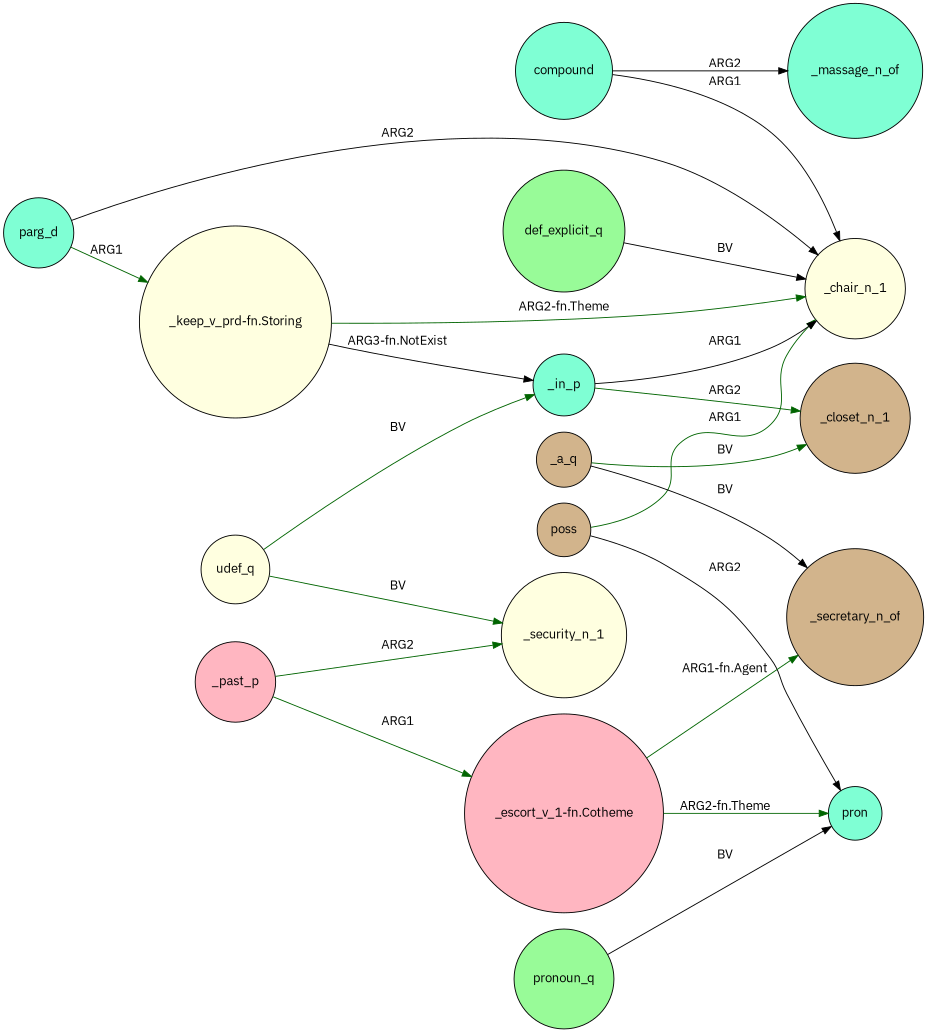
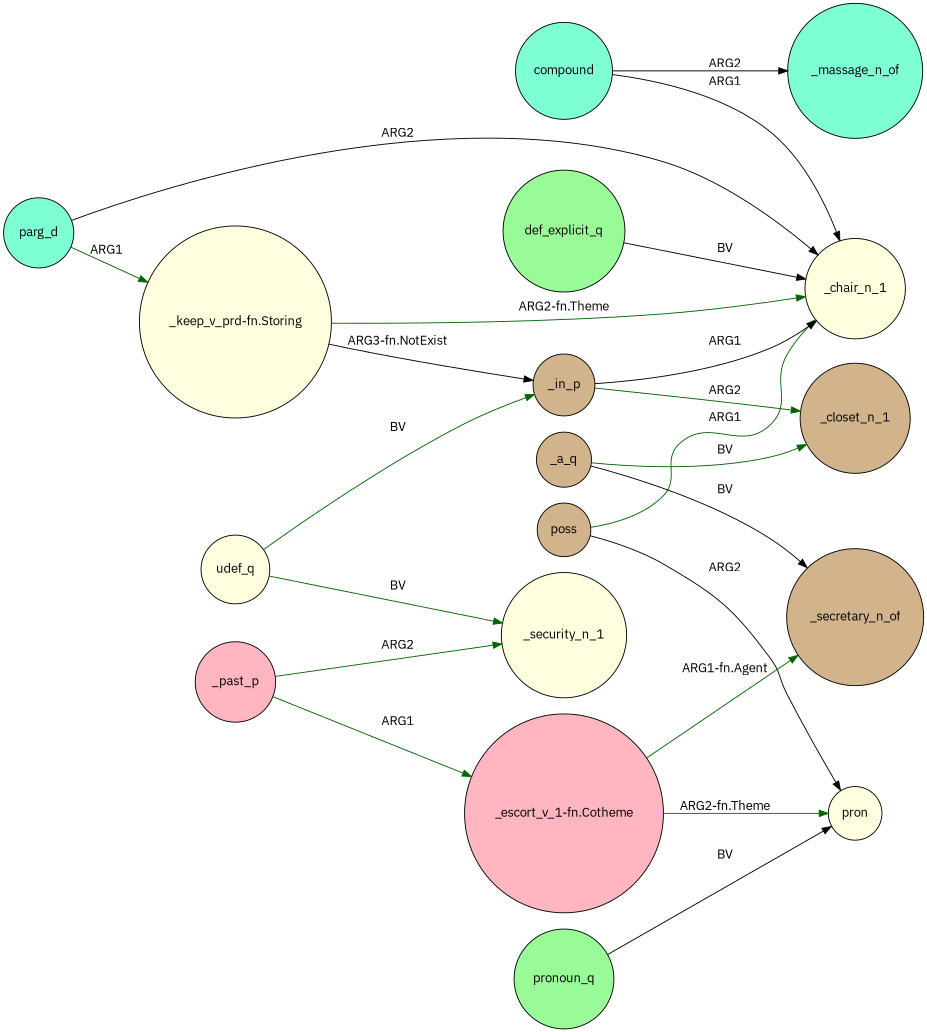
node "_in_p": fillcolor aquamarine -> tan
node "pron": fillcolor aquamarine -> lightyellow
